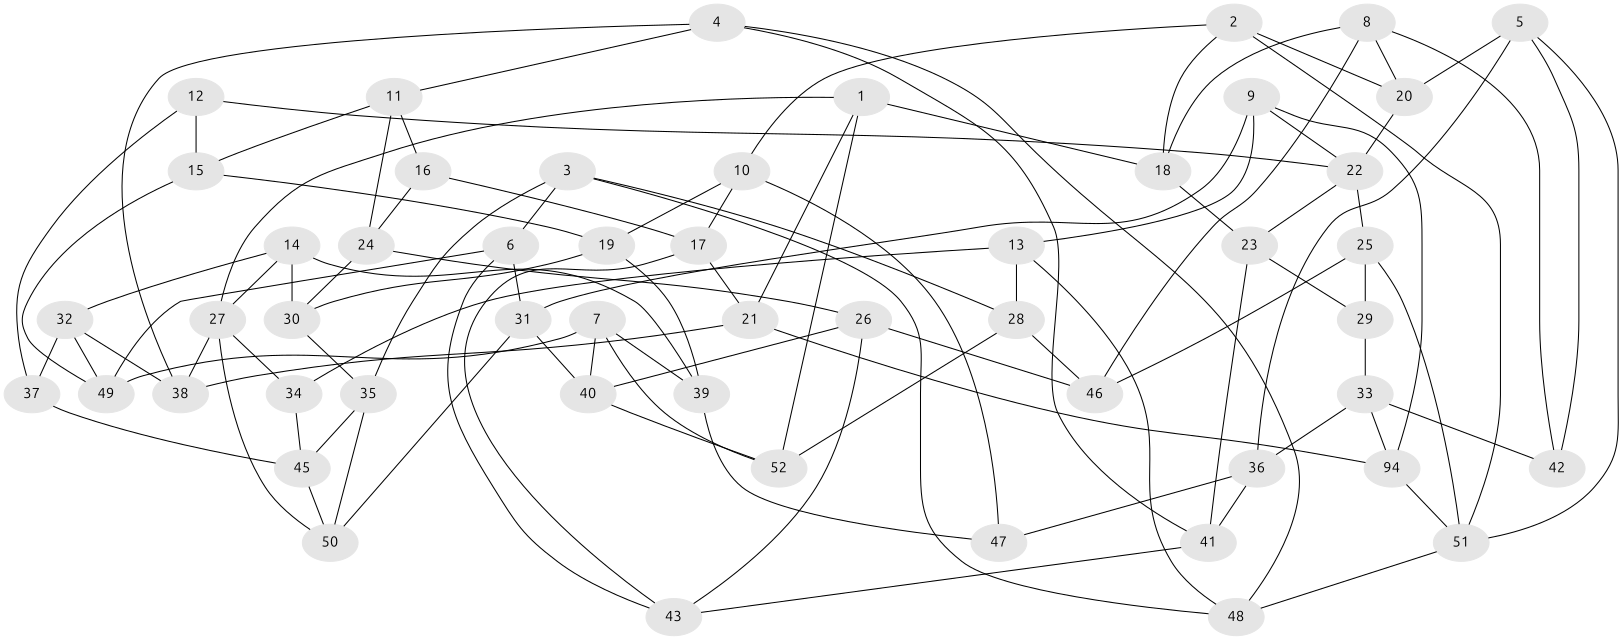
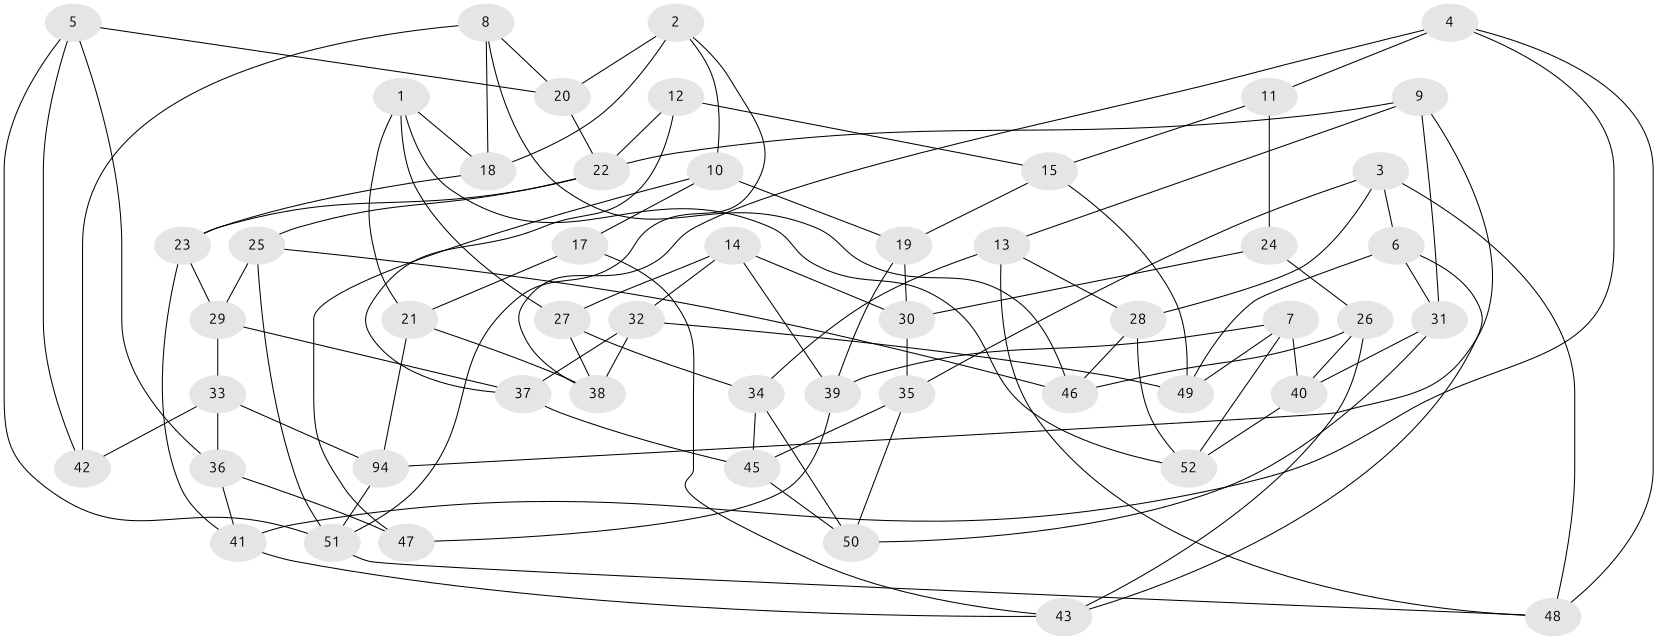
node "16": removed
edge "29" -- "37": added
edge "27" -- "50": now "34" -- "50"
